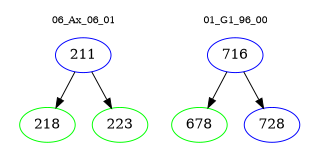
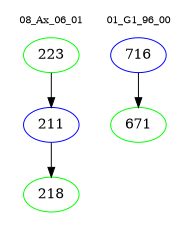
cluster "06_Ax_06_01": label "06_Ax_06_01" -> "08_Ax_06_01"
edge "211" -> "223": reversed
node "678": label "678" -> "671"
node "728": removed
